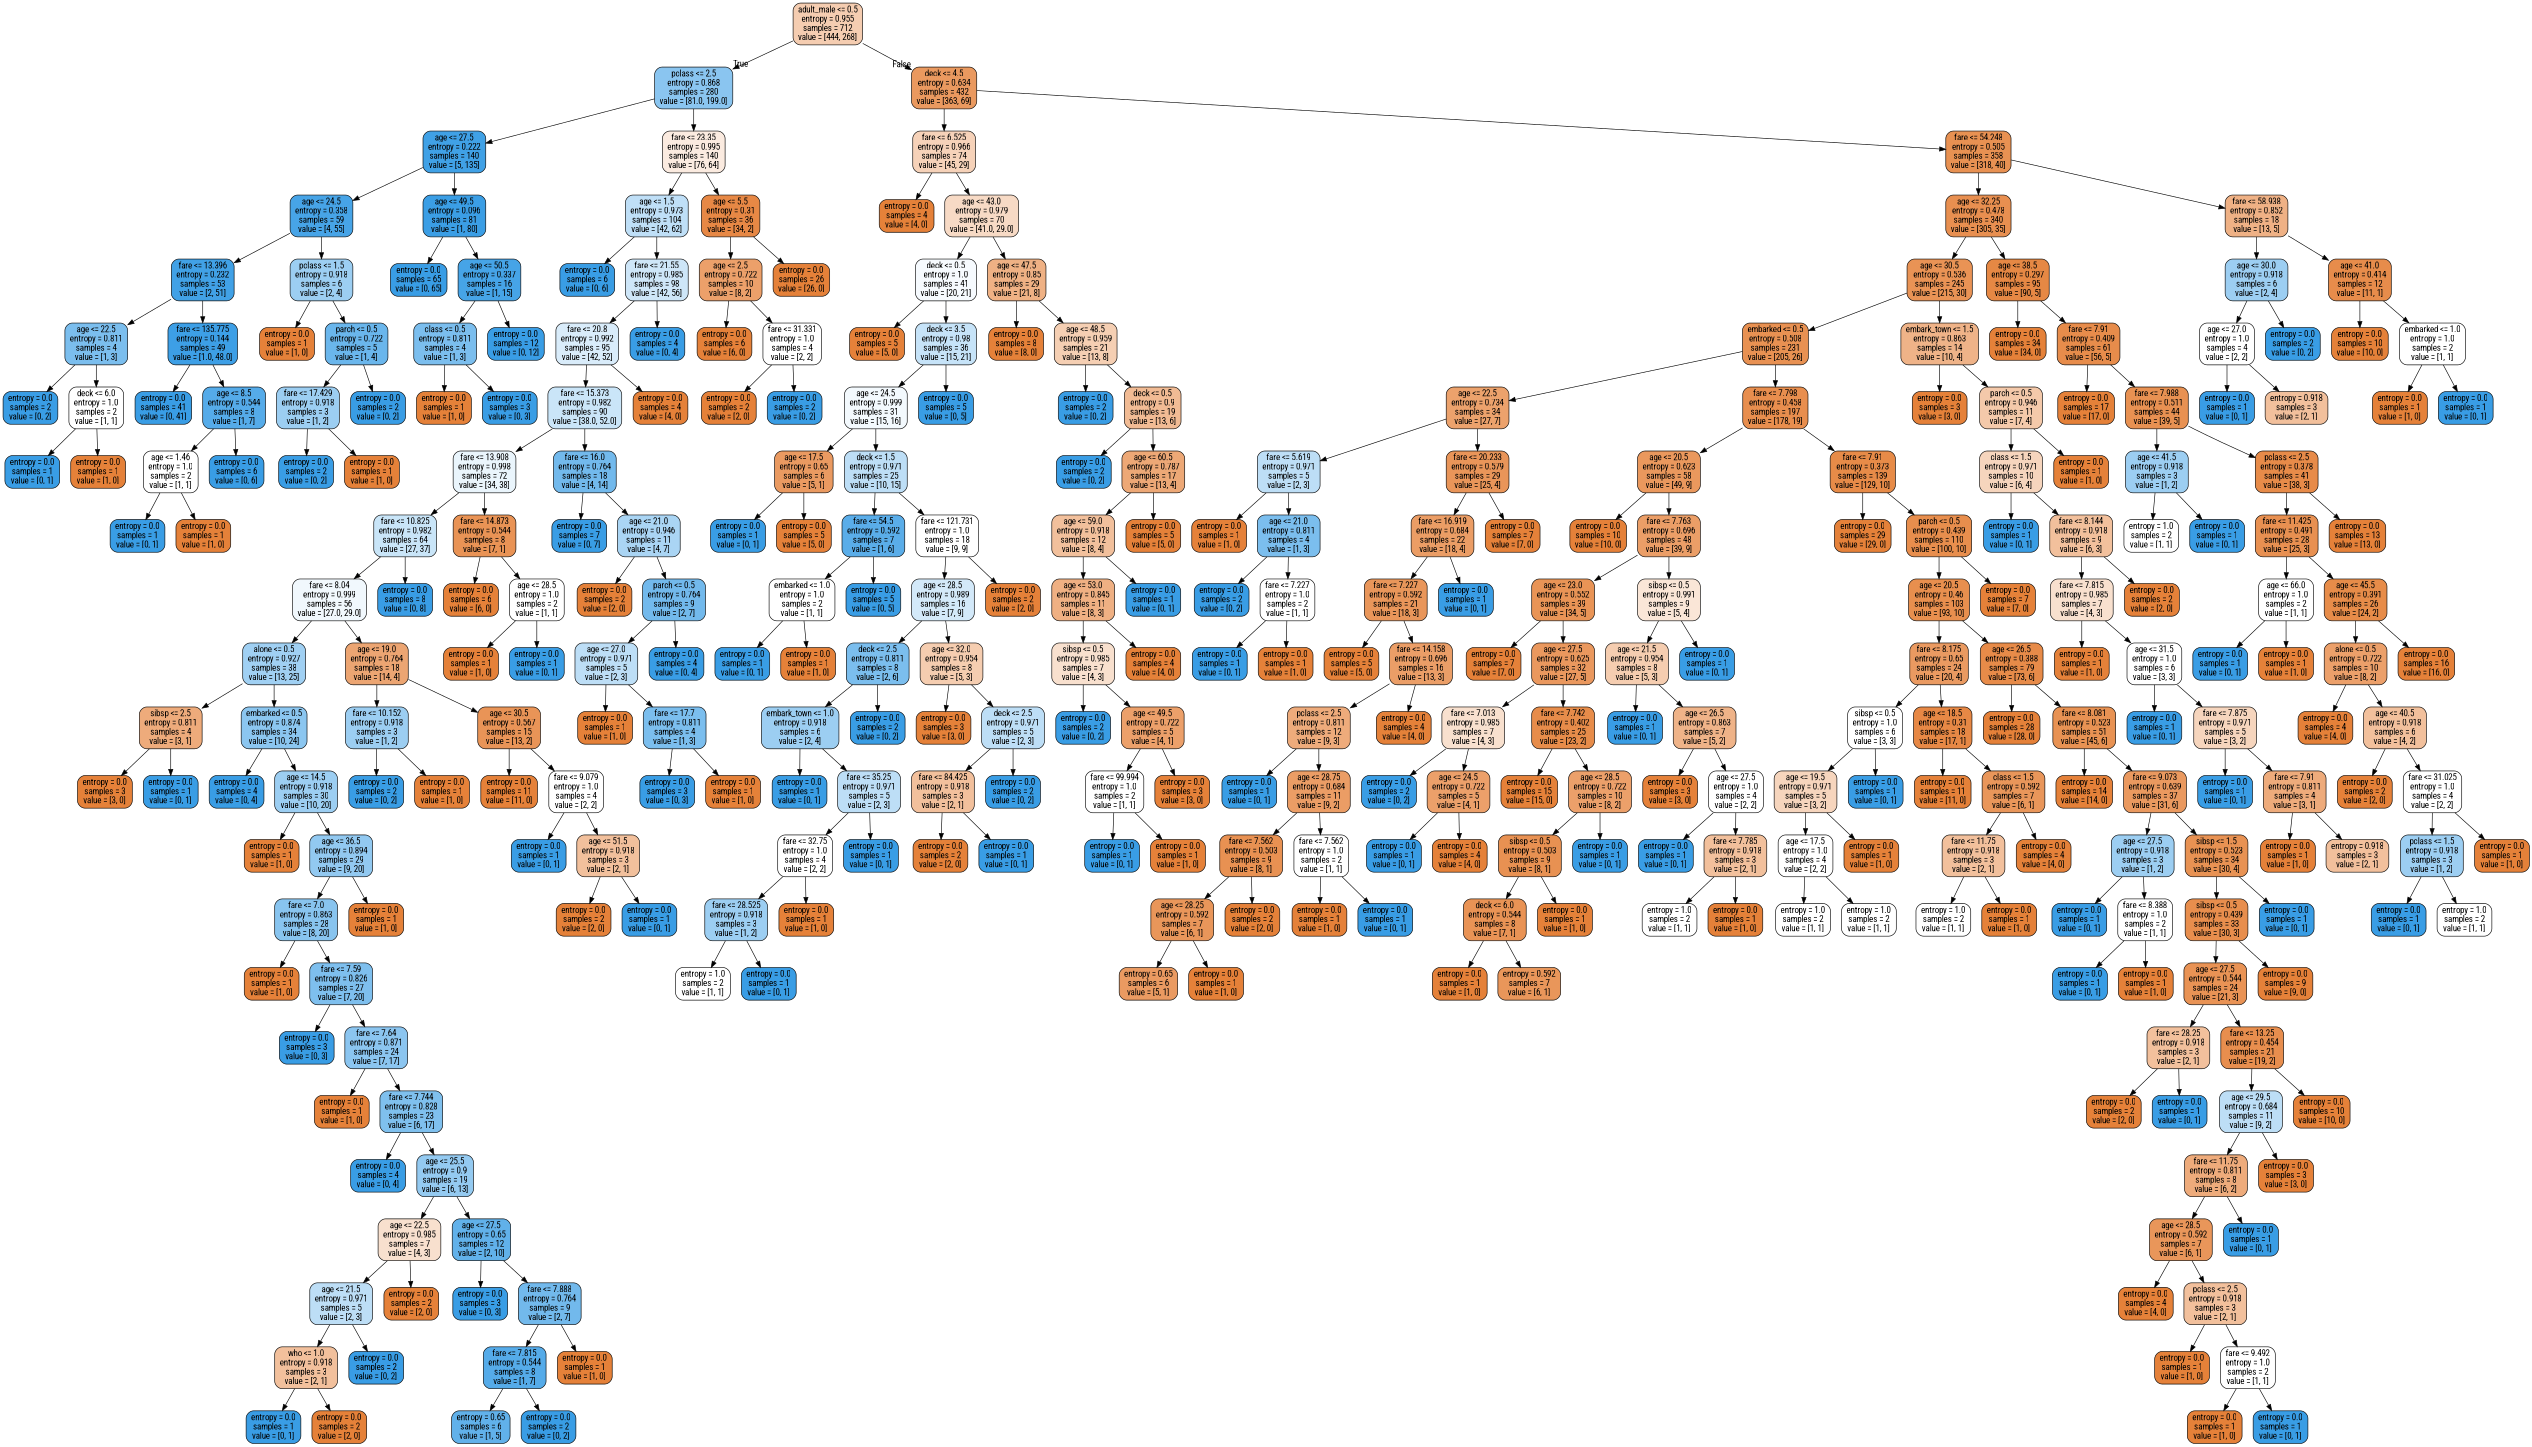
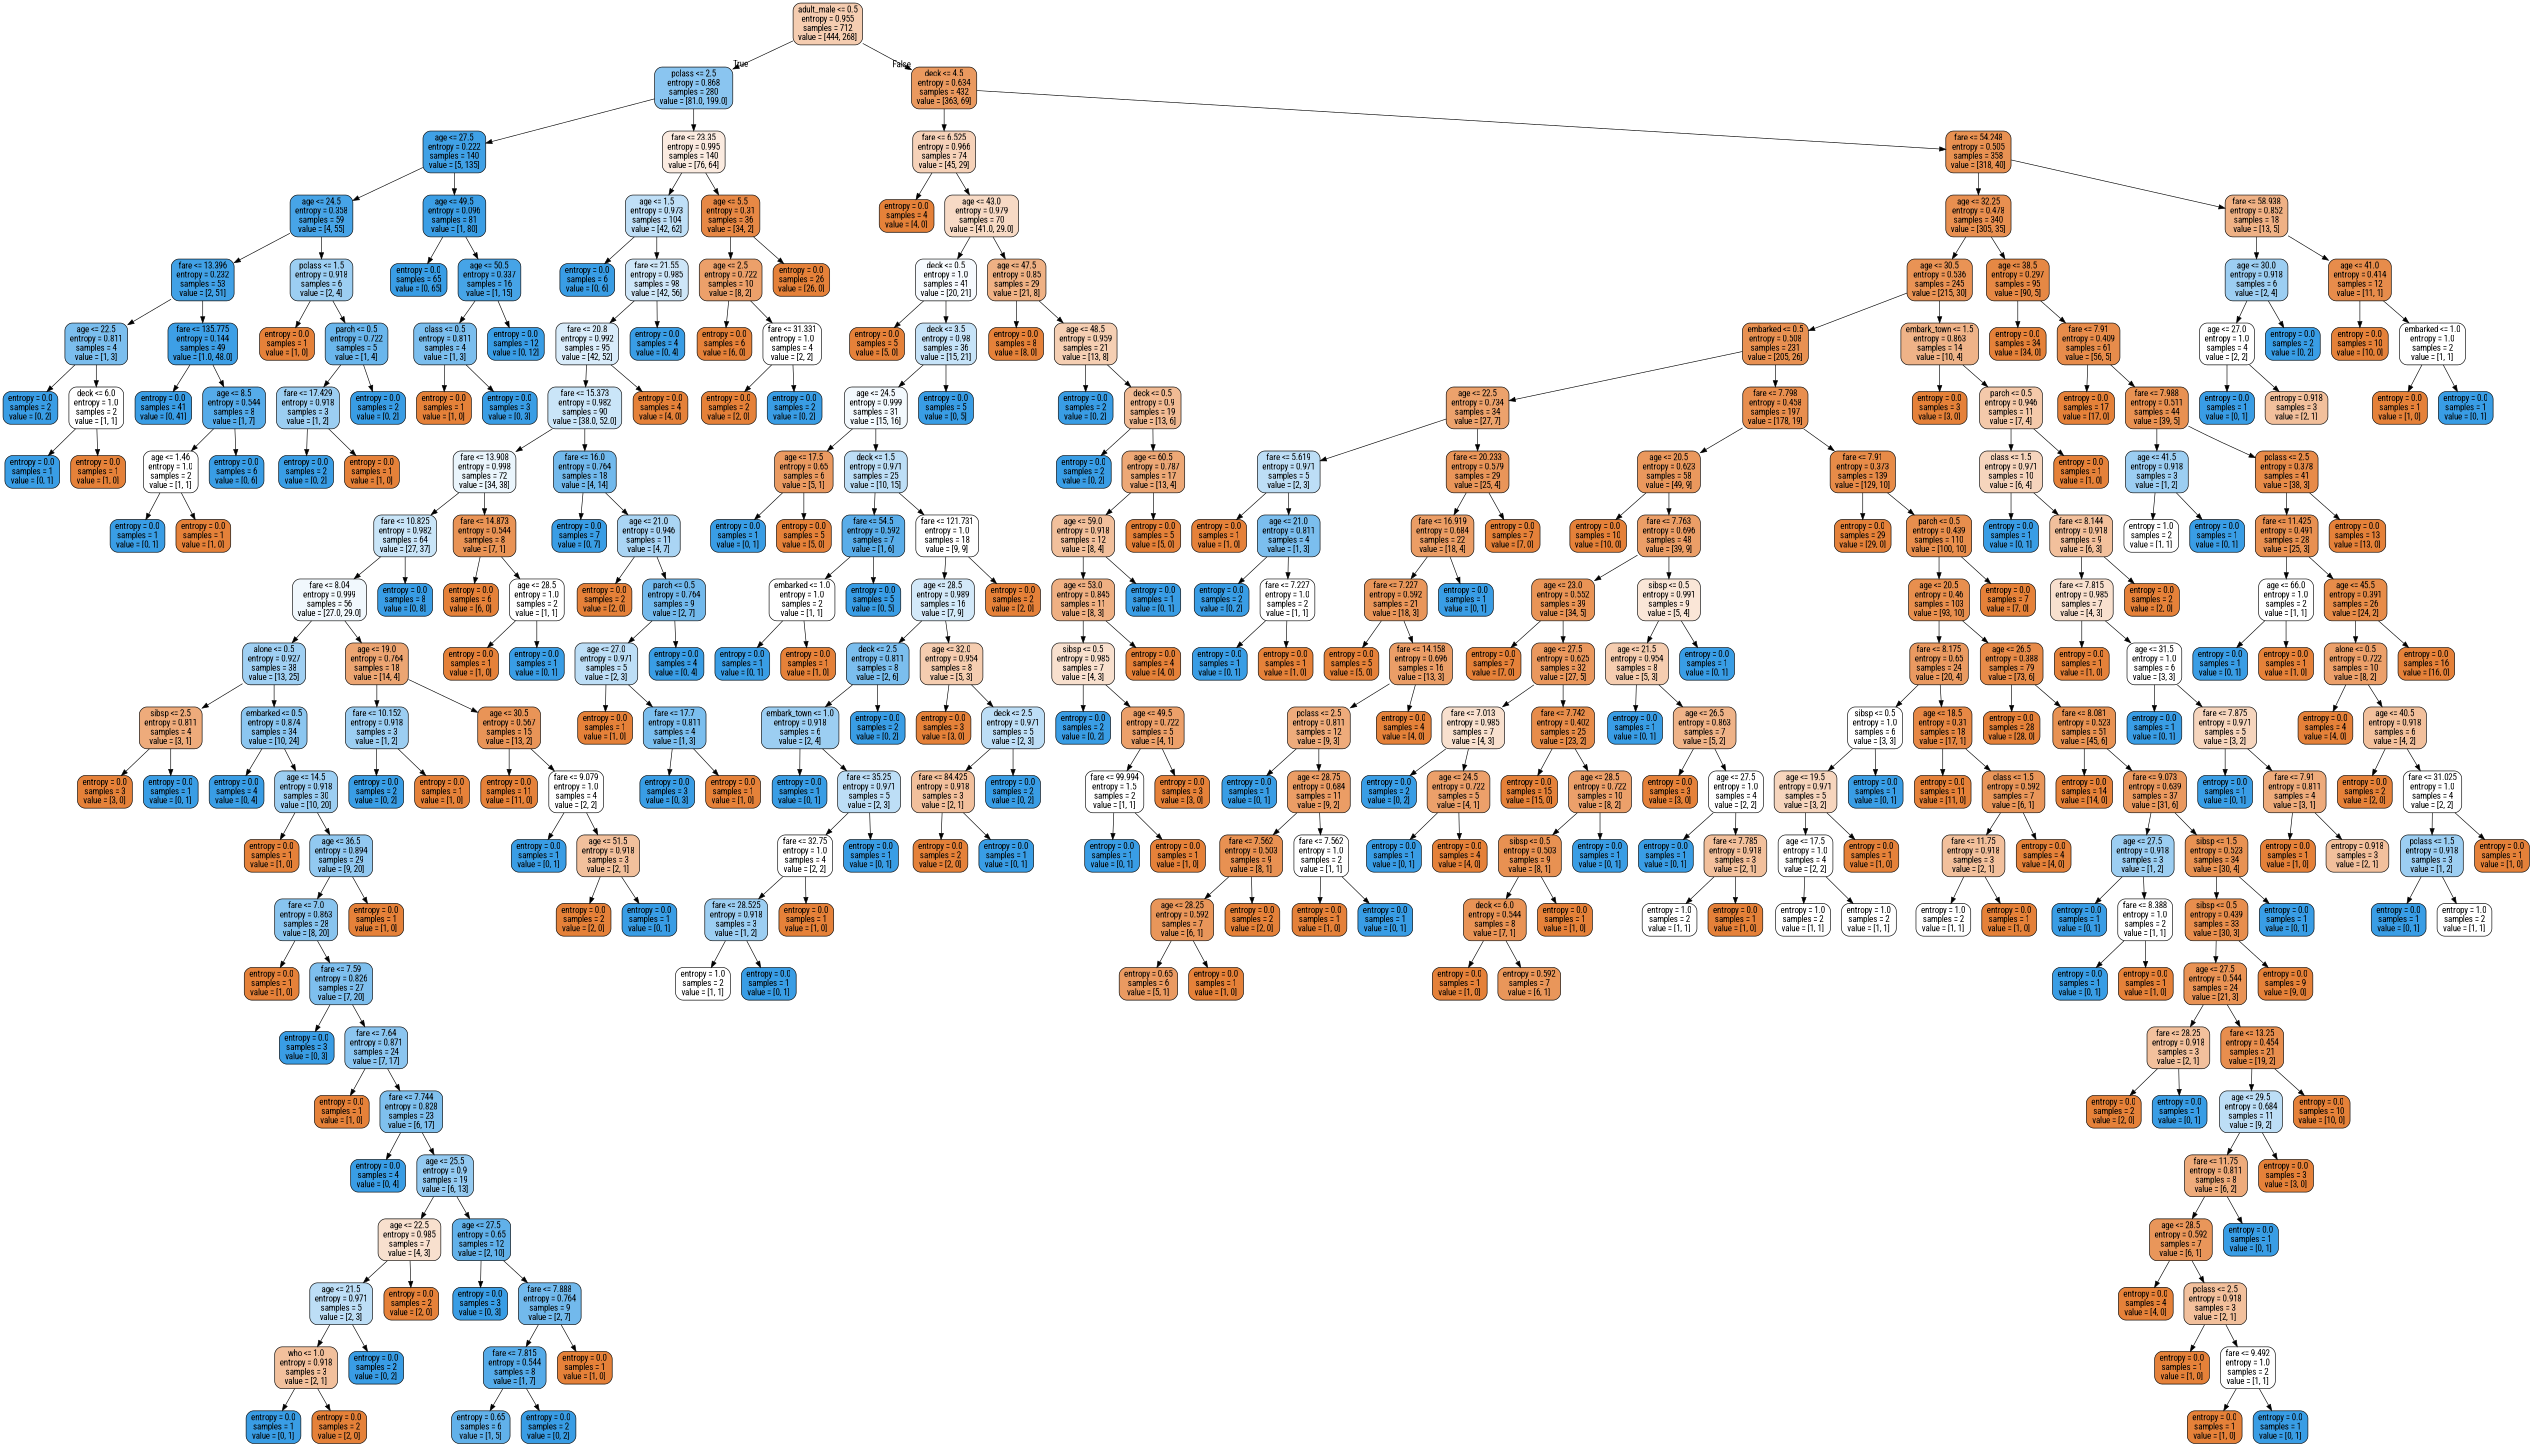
node "fare <= 99.994 entropy = 1.0 samples = 2 value = [1, 1]": label "fare <= 99.994 entropy = 1.0 samples = 2 value = [1, 1]" -> "fare <= 99.994 entropy = 1.5 samples = 2 value = [1, 1]"
